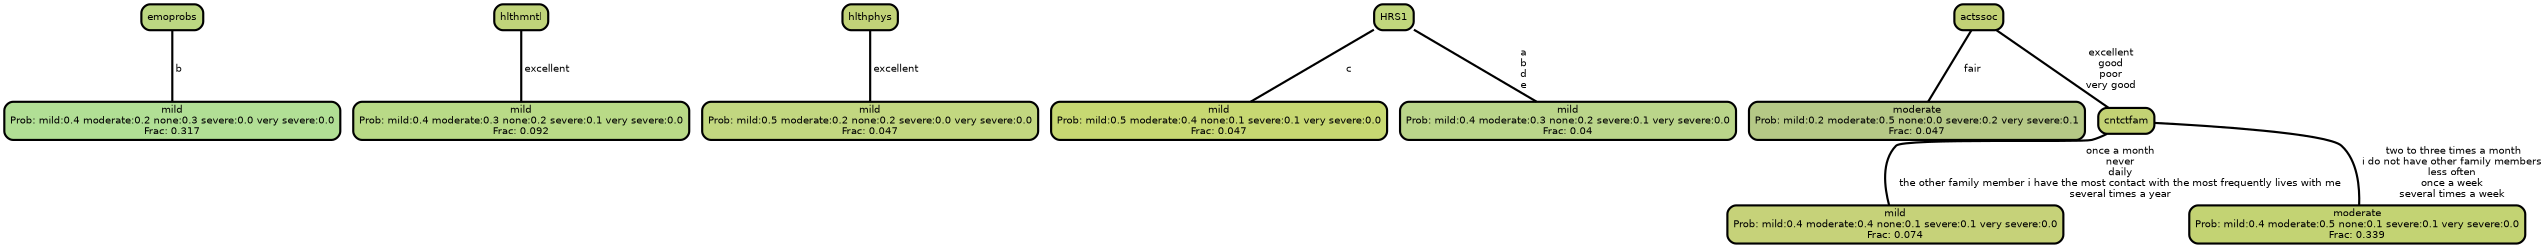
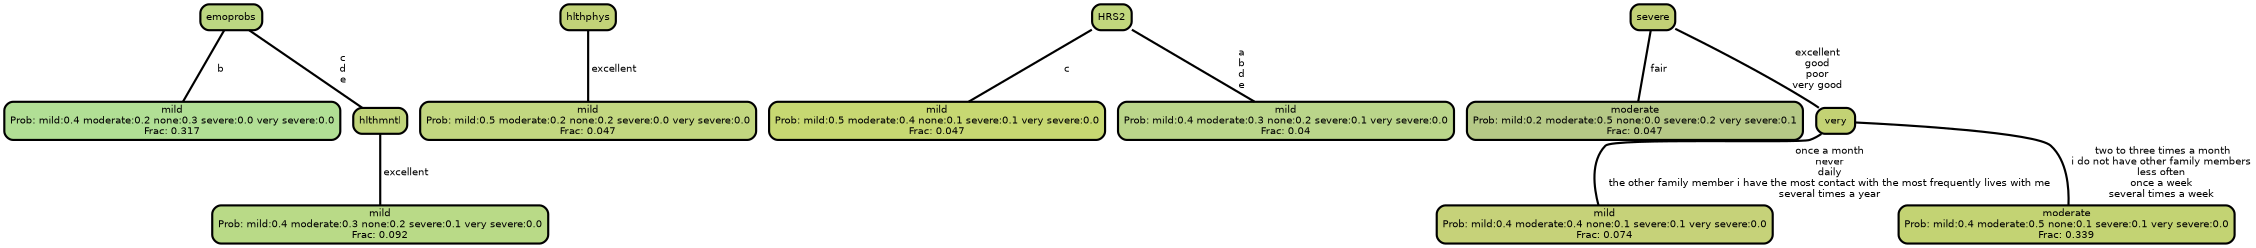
node "HRS1": label "HRS1" -> "HRS2"
node "actssoc": label "actssoc" -> "severe"
edge "emoprobs" -- "hlthmntl": added, label "c d e"
node "cntctfam": label "cntctfam" -> "very"
